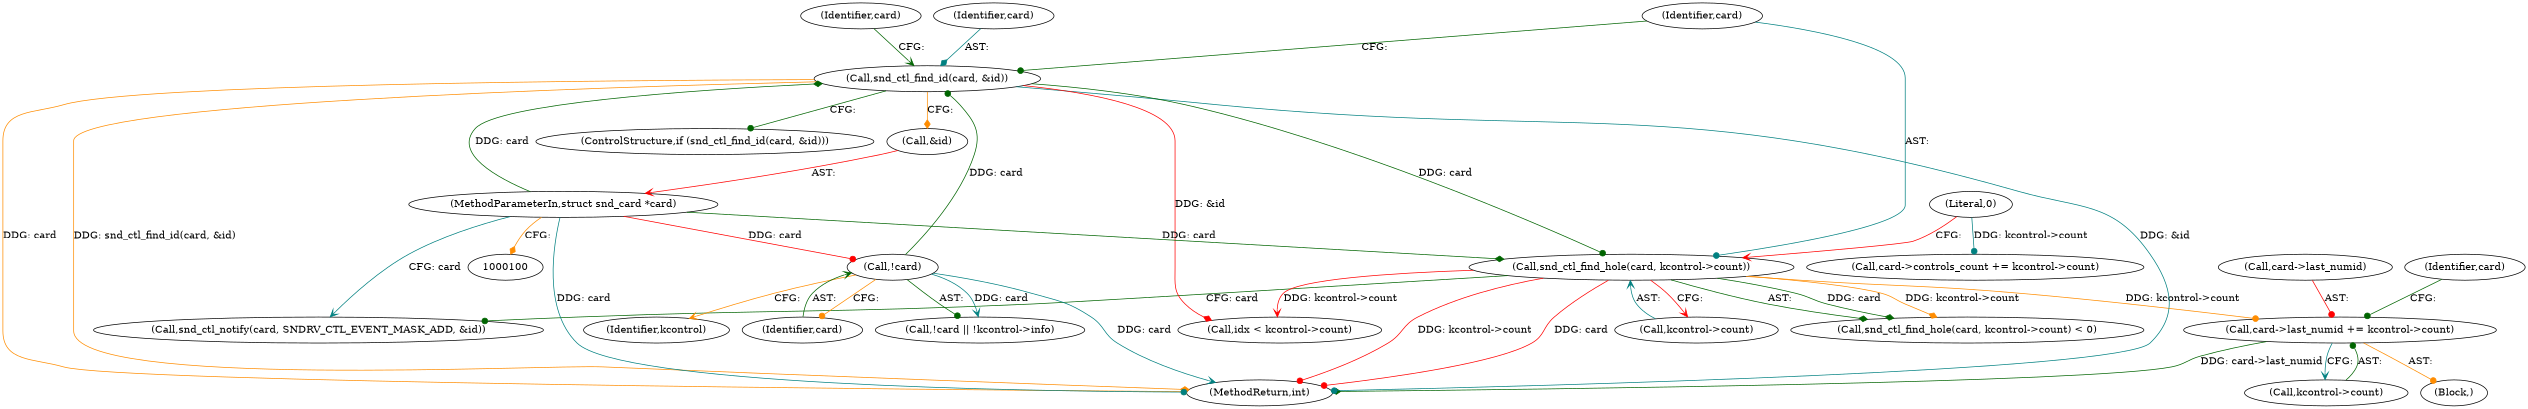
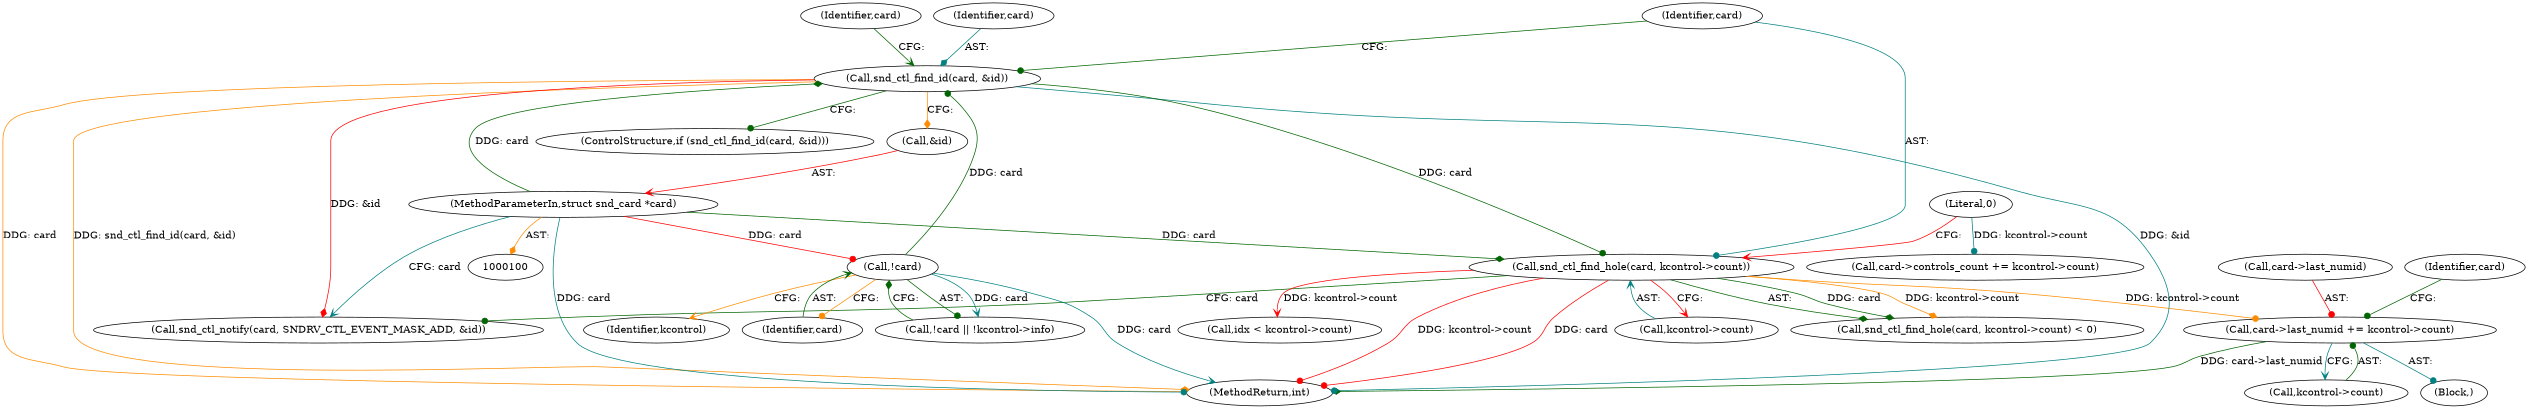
edge "(Call,snd_ctl_find_id(card, &id))" -> "(Call,idx < kcontrol->count)": now "(Call,snd_ctl_find_id(card, &id))" -> "(Call,snd_ctl_notify(card, SNDRV_CTL_EVENT_MASK_ADD, &id))"
edge "(MethodParameterIn,struct snd_card *card)" -> "1000100": label "CFG: " -> "AST: "
edge "(Call,!card || !kcontrol->info)" -> "(Call,!card)": added, label "CFG:"
edge "(Call,card->last_numid += kcontrol->count)" -> "(Block,)": color darkorange -> teal
